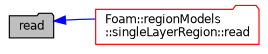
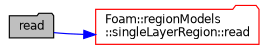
edge "Foam::regionModels ::singleLayerRegion::read" -> "read": reversed
